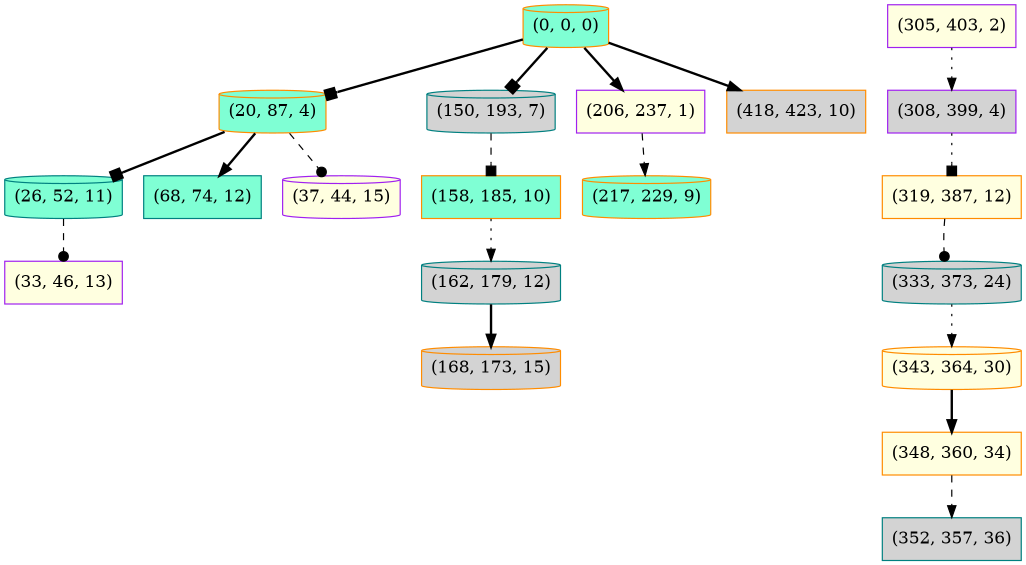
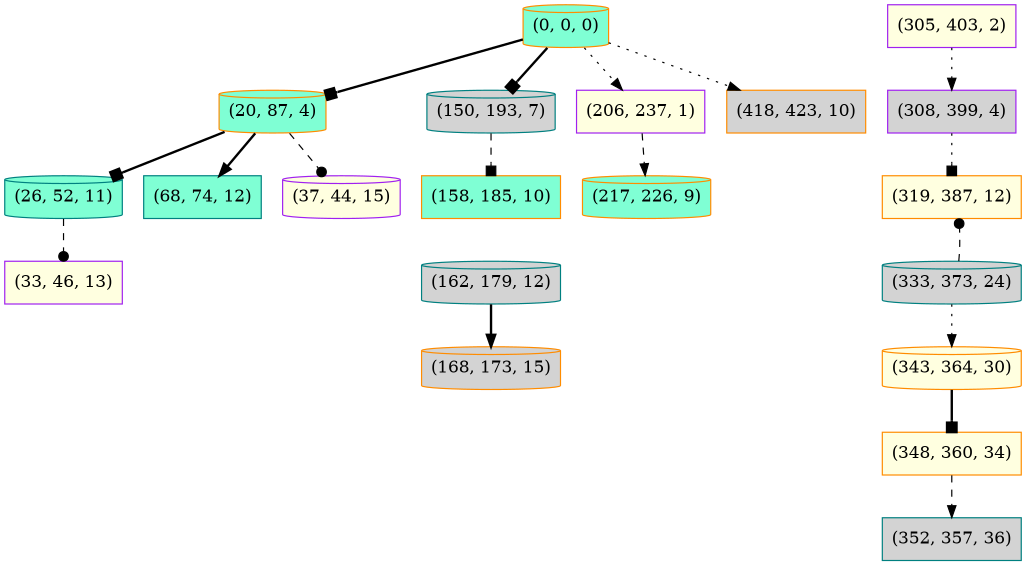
edge "(0, 0, 0)" -> "(418, 423, 10)": style bold -> dotted
edge "(0, 0, 0)" -> "(206, 237, 1)": style bold -> dotted
node "(217, 229, 9)": label "(217, 229, 9)" -> "(217, 226, 9)"
edge "(158, 185, 10)" -> "(162, 179, 12)": removed
edge "(319, 387, 12)" -> "(333, 373, 24)": reversed
edge "(343, 364, 30)" -> "(348, 360, 34)": arrowhead normal -> box
